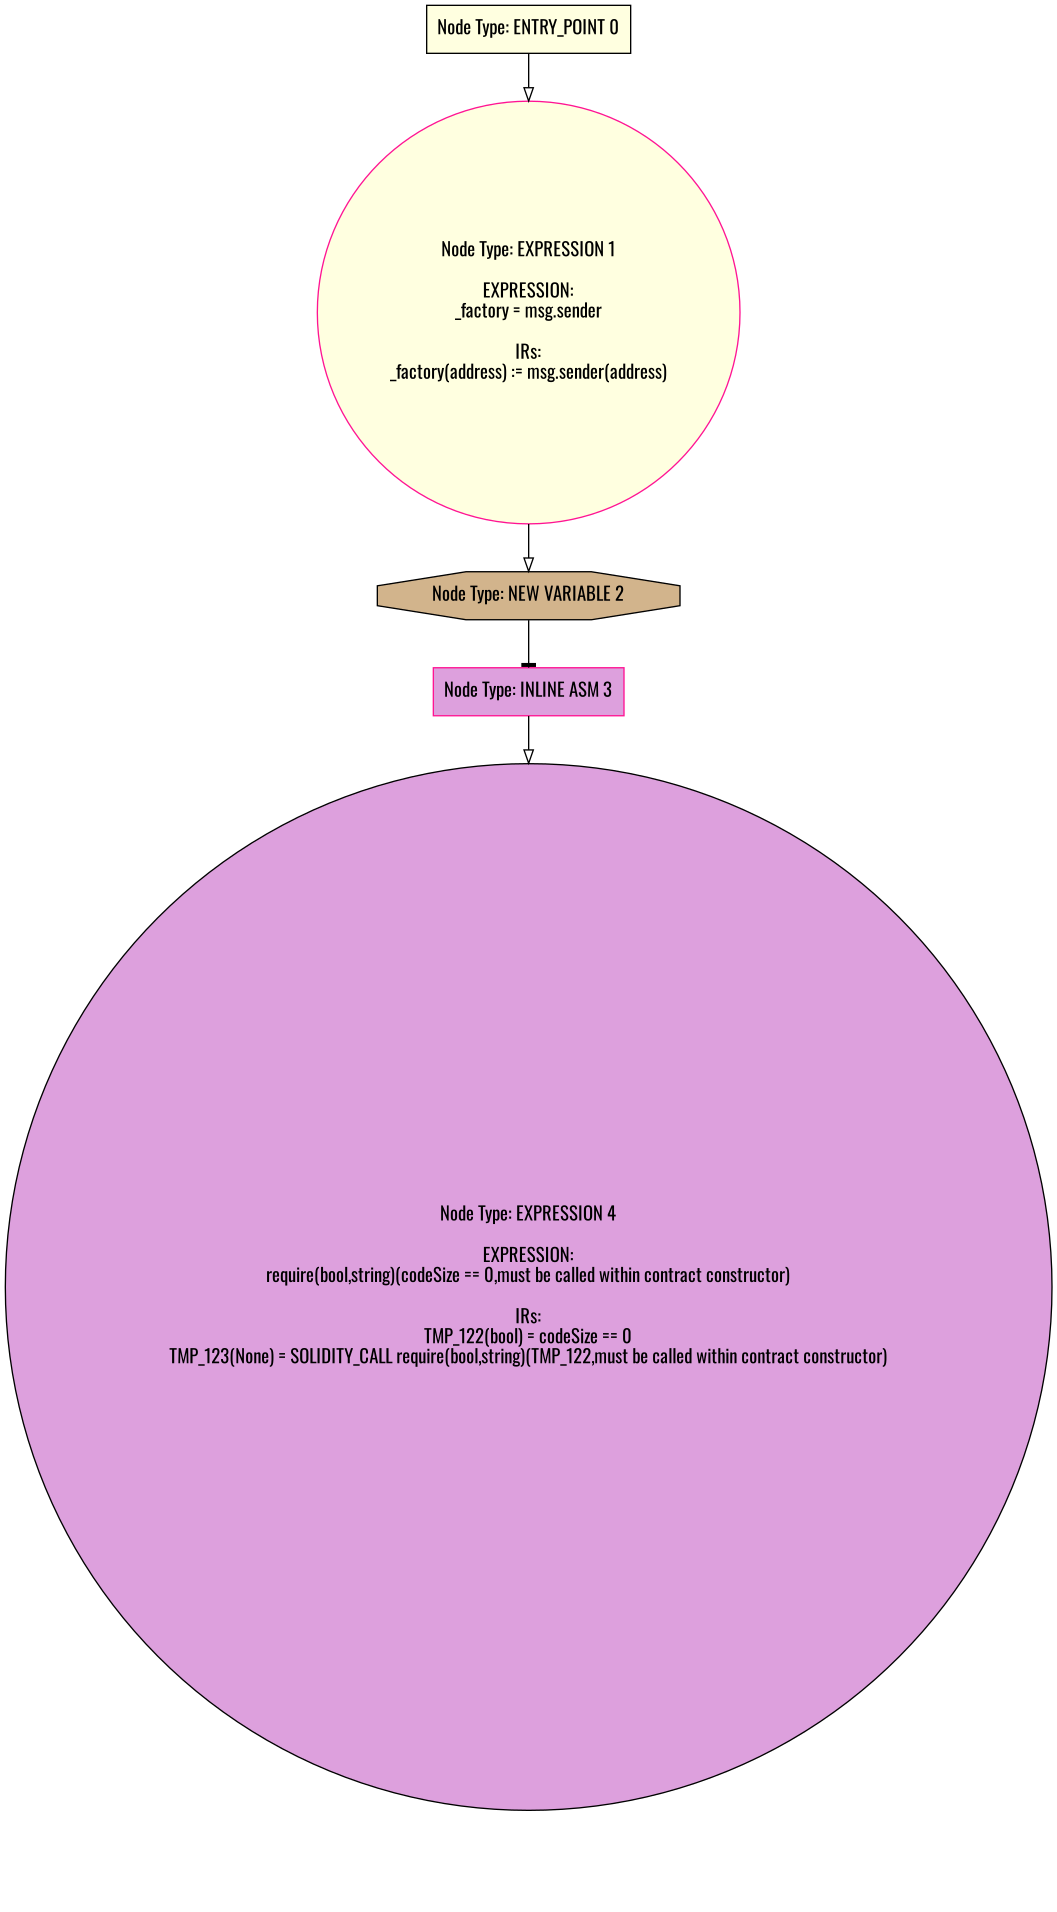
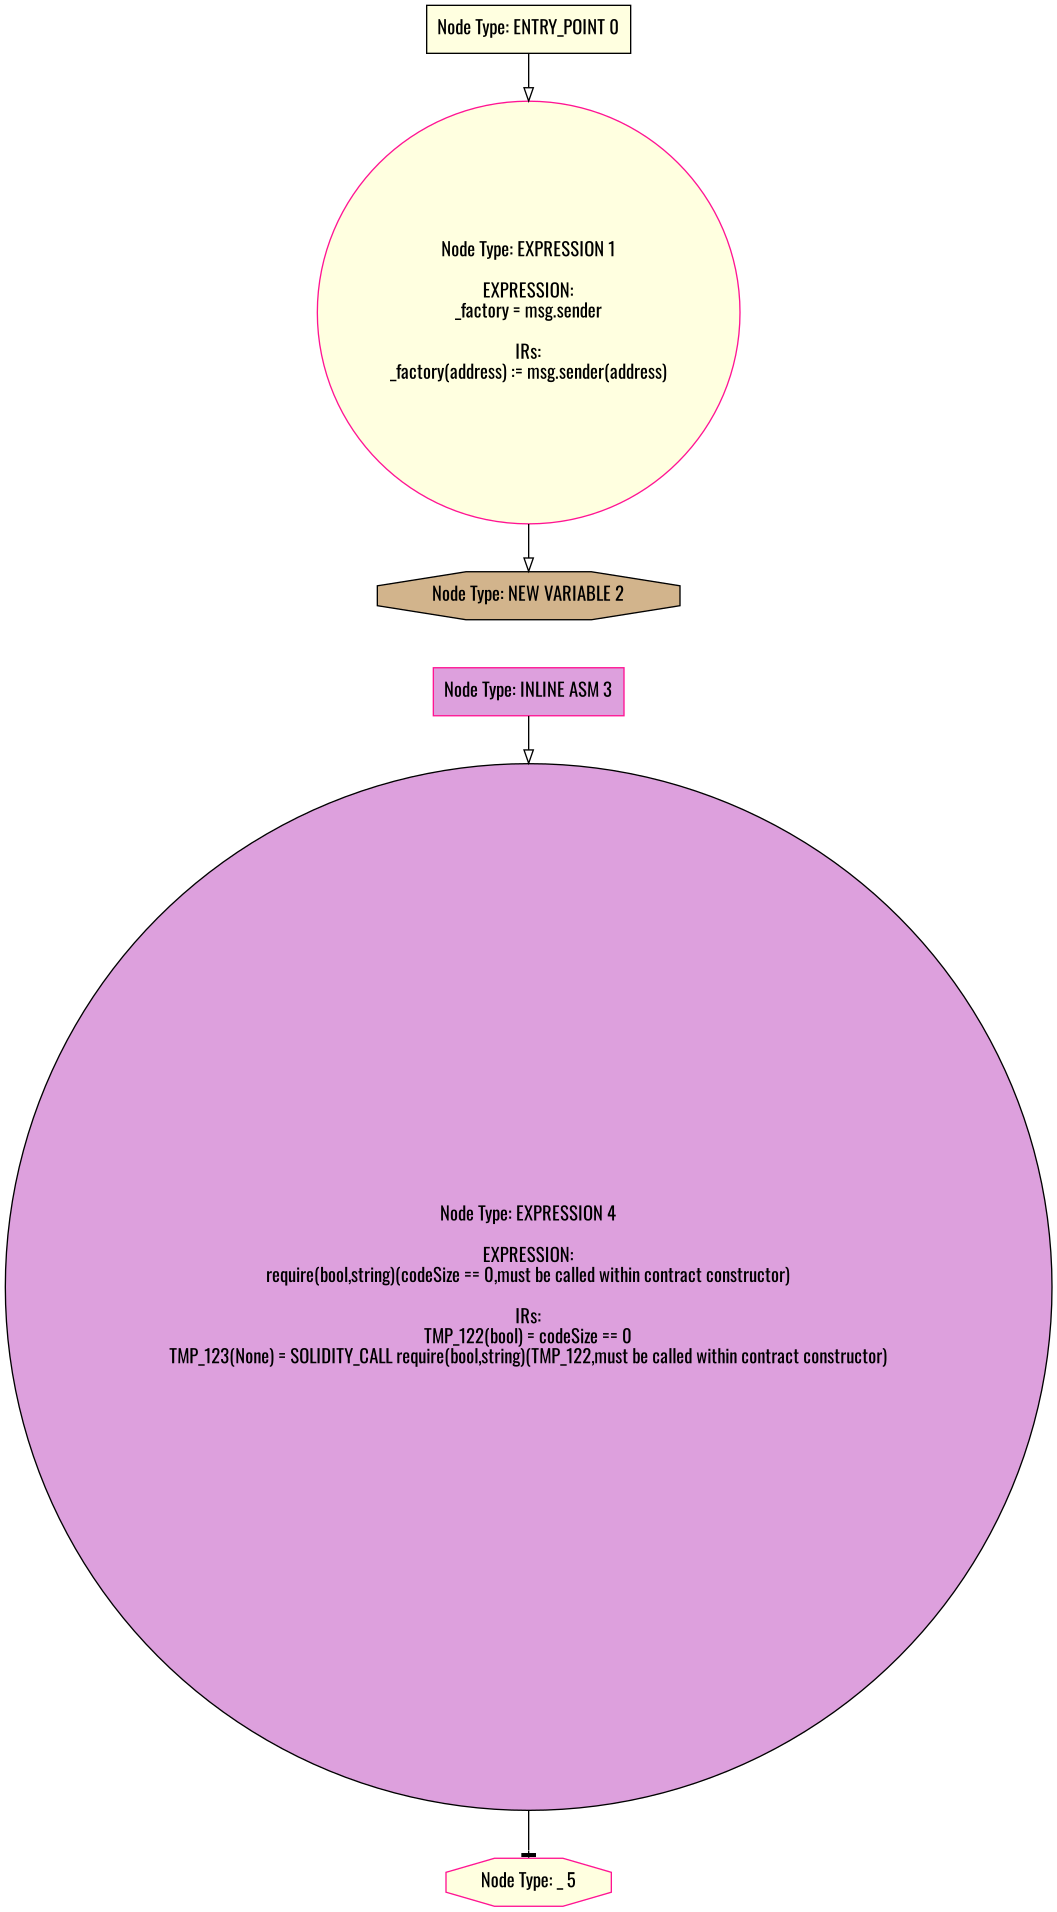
edge "Node Type: NEW VARIABLE 2" -> "Node Type: INLINE ASM 3": removed
node "Node Type: _ 5": added
